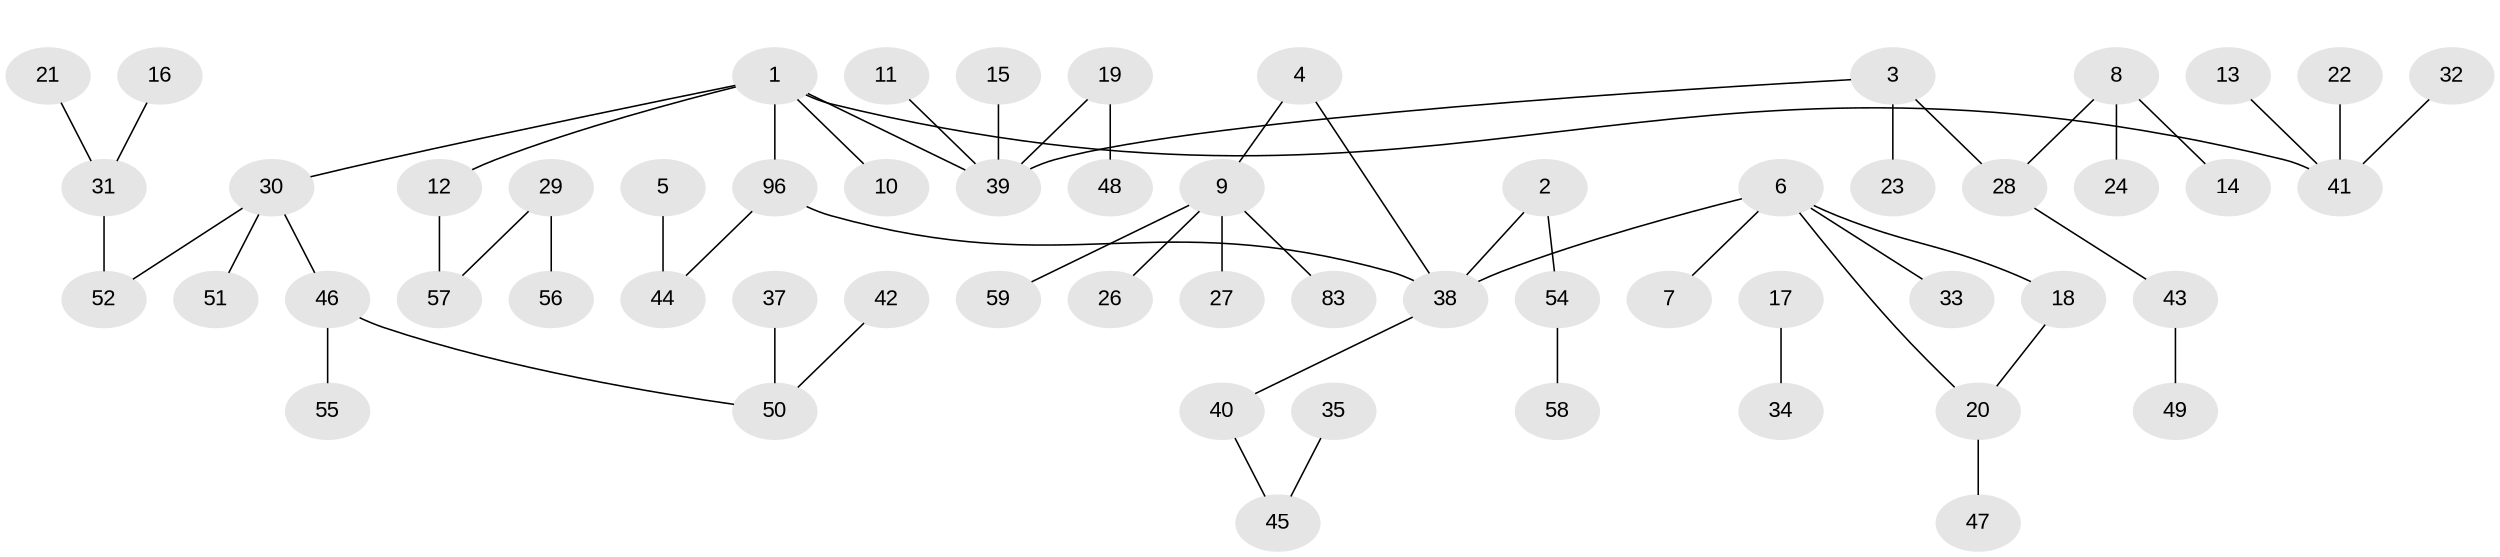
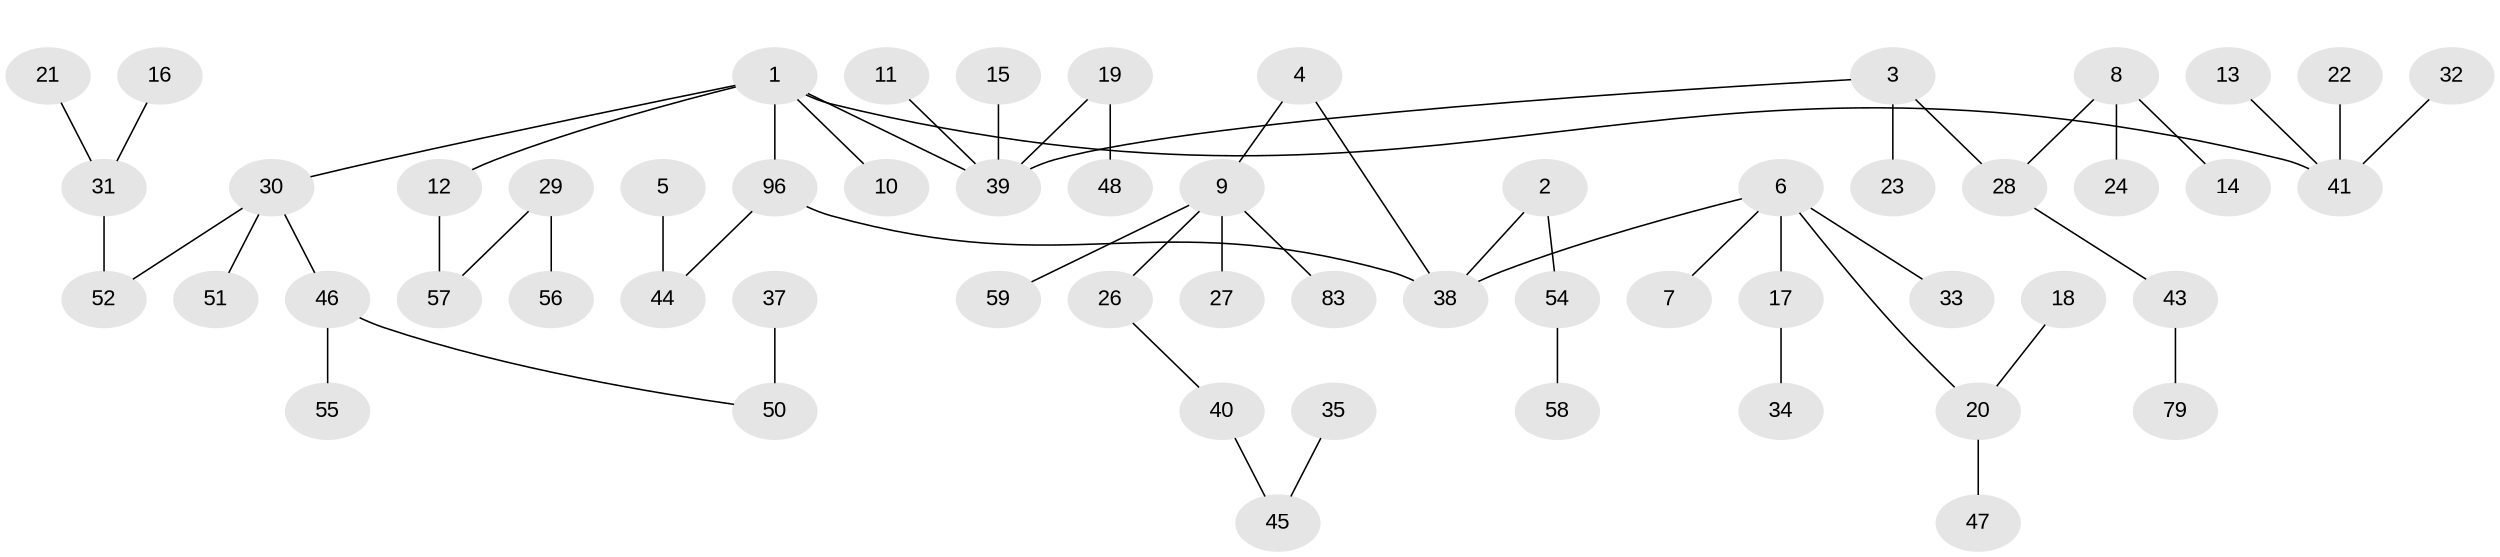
edge "6" -- "18": now "6" -- "17"
node "42": removed
edge "38" -- "40": now "26" -- "40"
node "49": label "49" -> "79"
